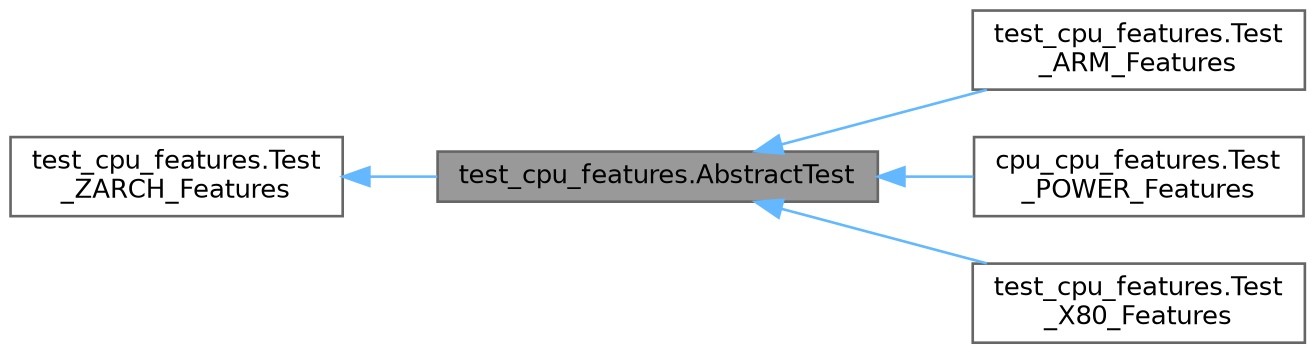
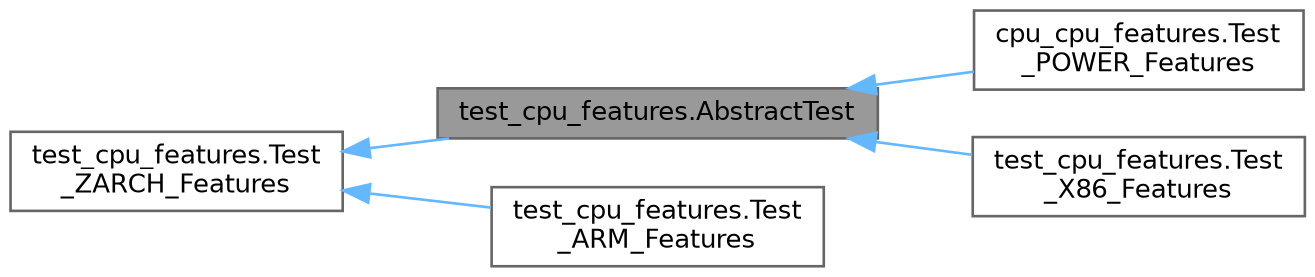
edge "test_cpu_features.Test _ARM_Features" -> "test_cpu_features.AbstractTest": now "test_cpu_features.Test _ARM_Features" -> "test_cpu_features.Test _ZARCH_Features"
node "test_cpu_features.Test _X80_Features": label "test_cpu_features.Test _X80_Features" -> "test_cpu_features.Test _X86_Features"
